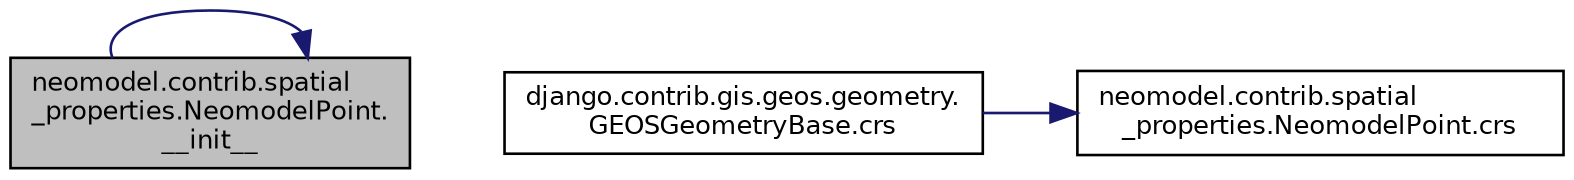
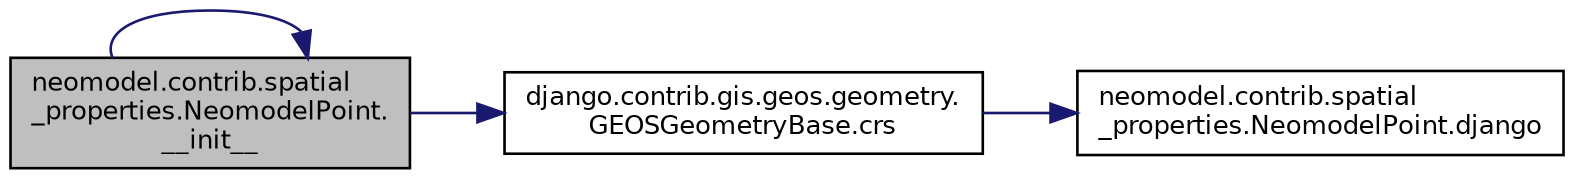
edge "neomodel.contrib.spatial _properties.NeomodelPoint. __init__" -> "django.contrib.gis.geos.geometry. GEOSGeometryBase.crs": added
node "neomodel.contrib.spatial _properties.NeomodelPoint.crs": label "neomodel.contrib.spatial _properties.NeomodelPoint.crs" -> "neomodel.contrib.spatial _properties.NeomodelPoint.django"
